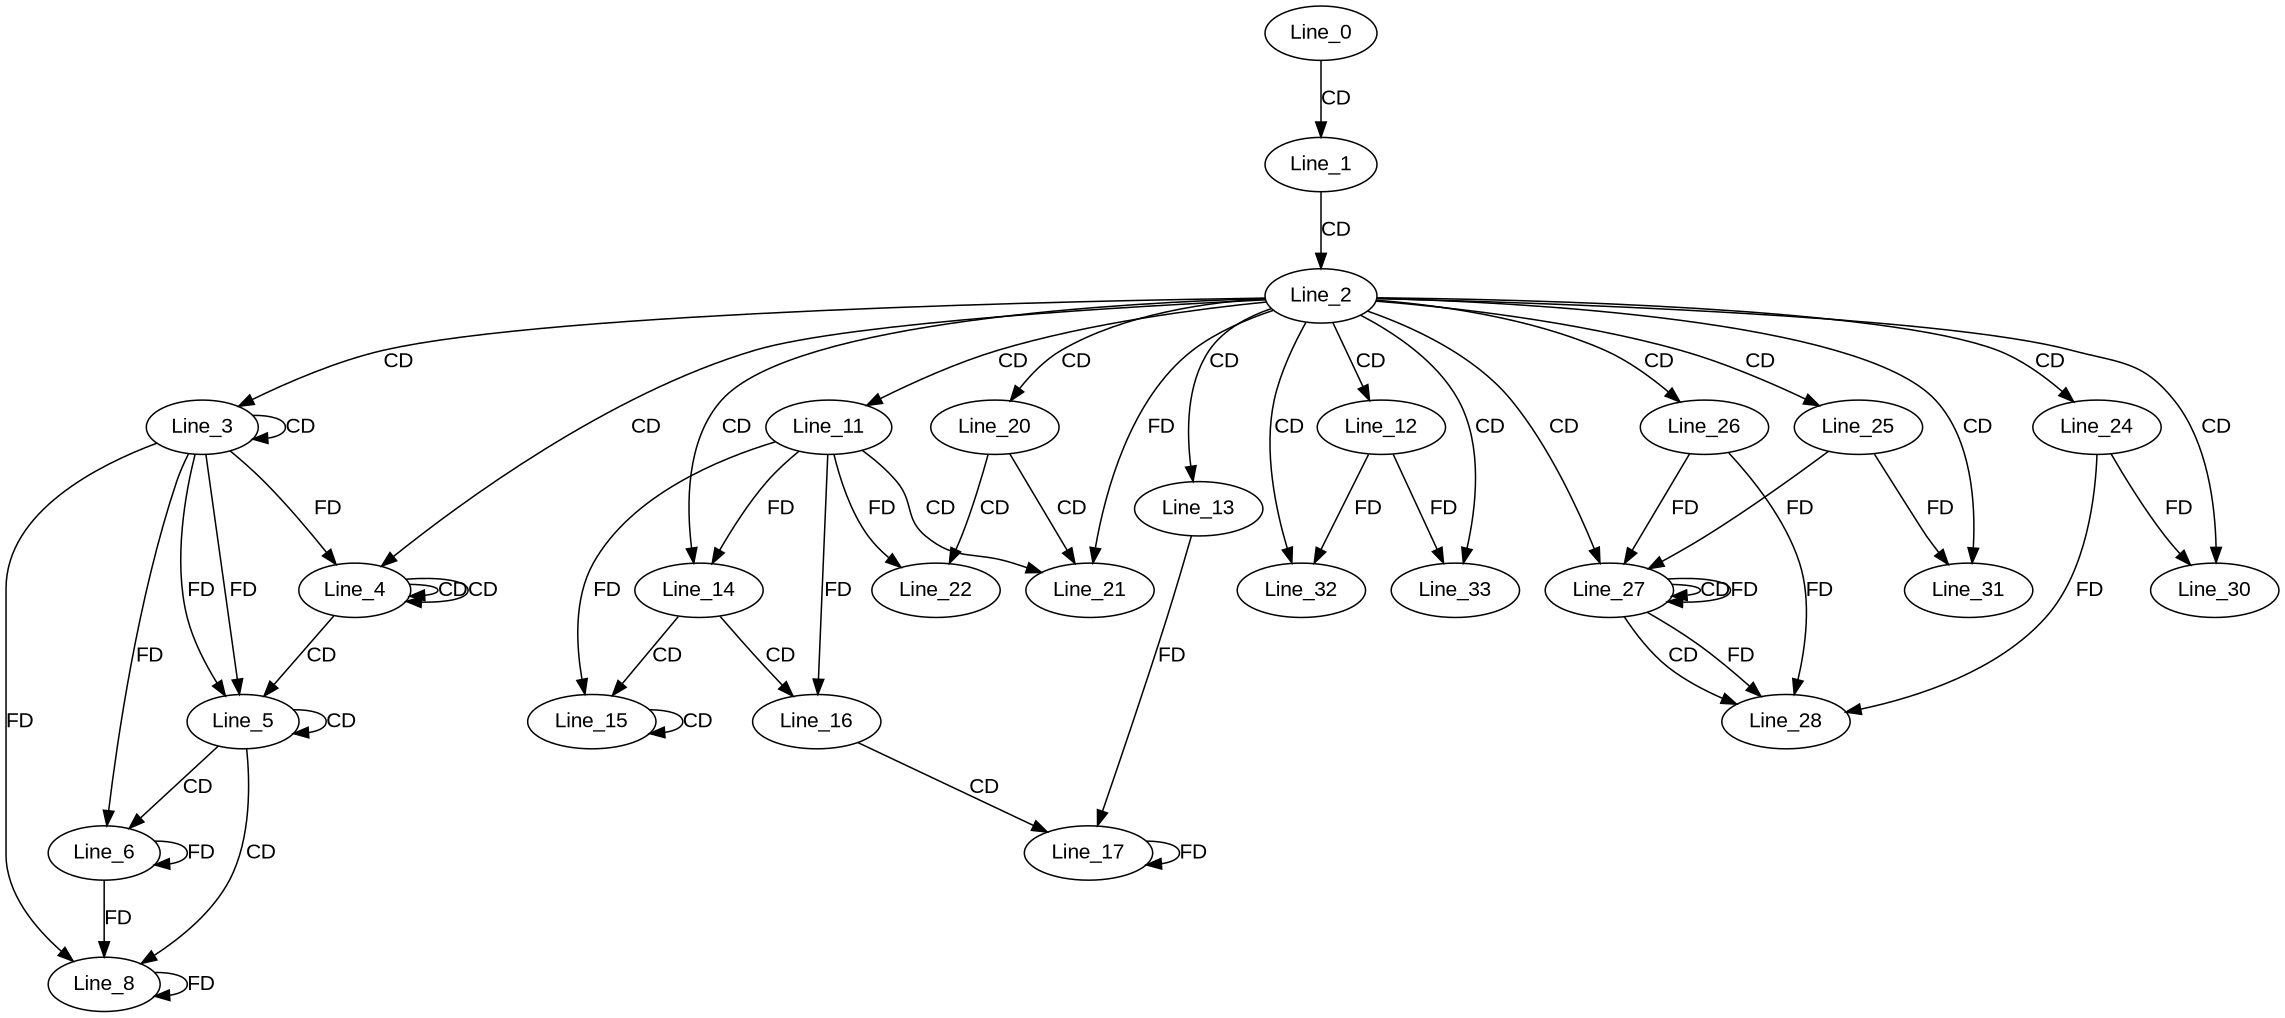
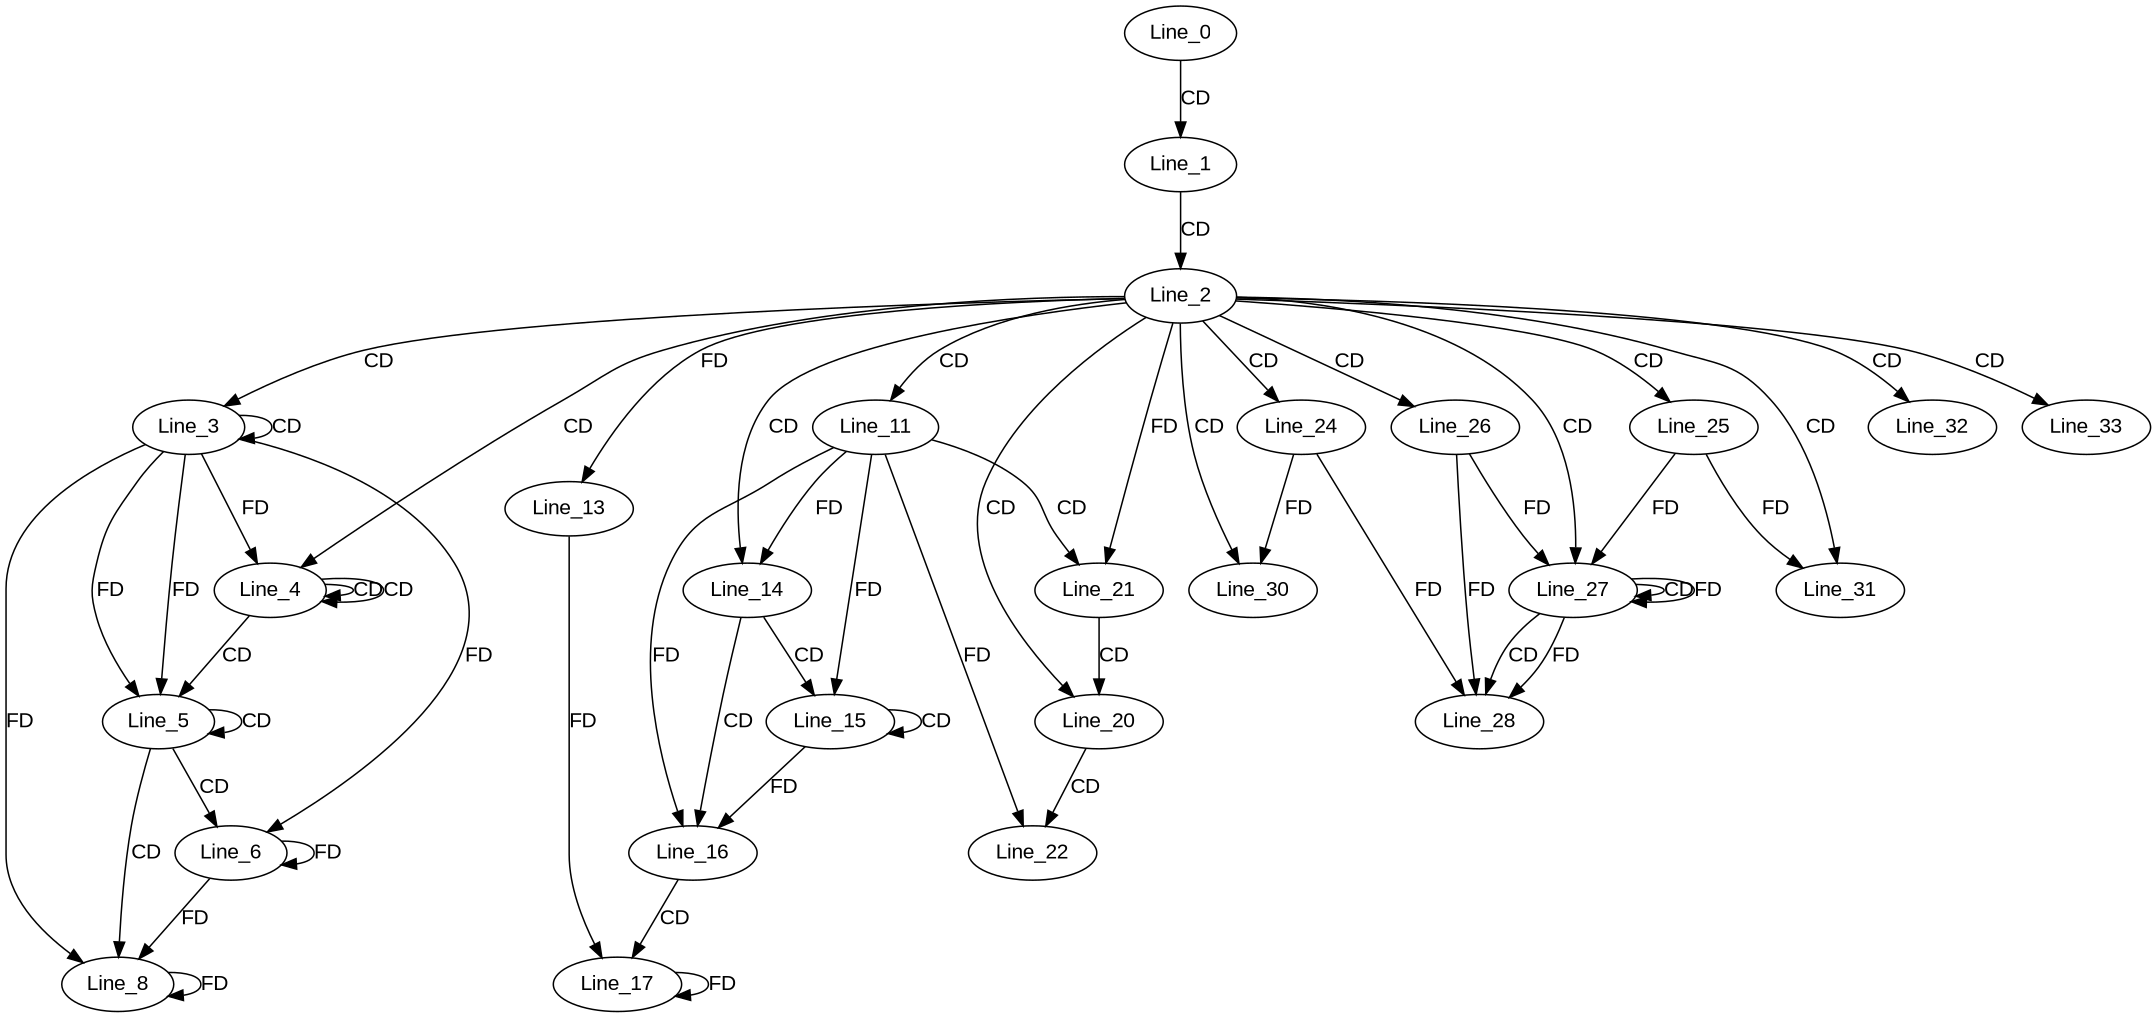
edge "Line_2" -> "Line_13": label "CD" -> "FD"
node "Line_12": removed
edge "Line_20" -> "Line_21": reversed
edge "Line_15" -> "Line_16": added, label "FD"
